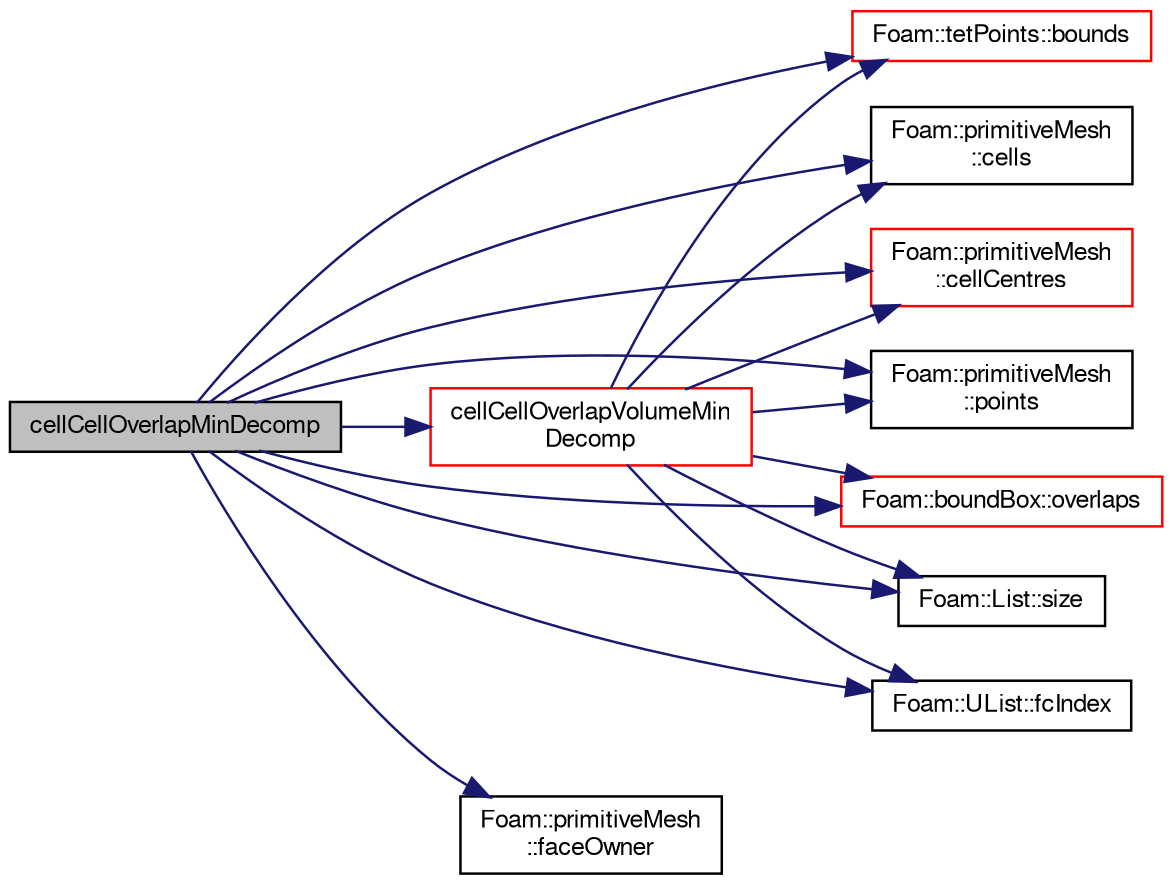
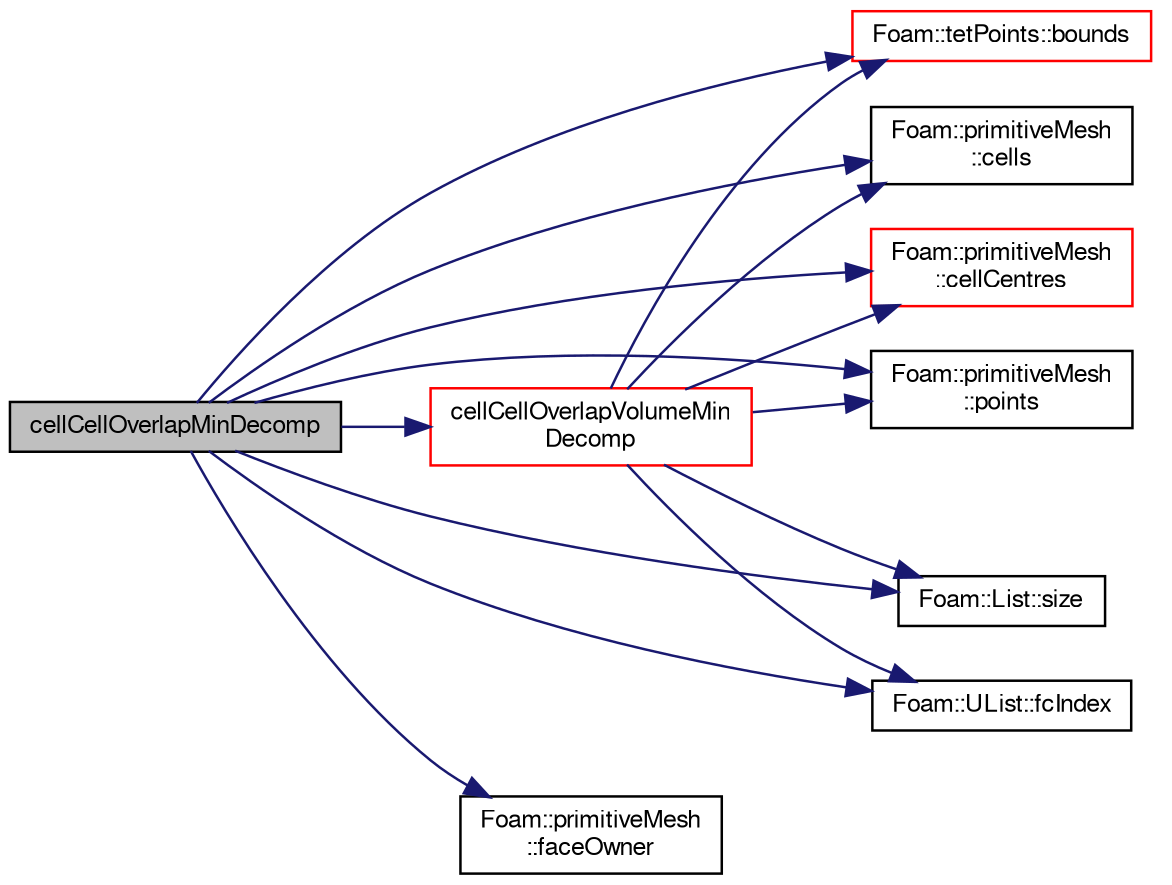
node "Foam::boundBox::overlaps": removed
